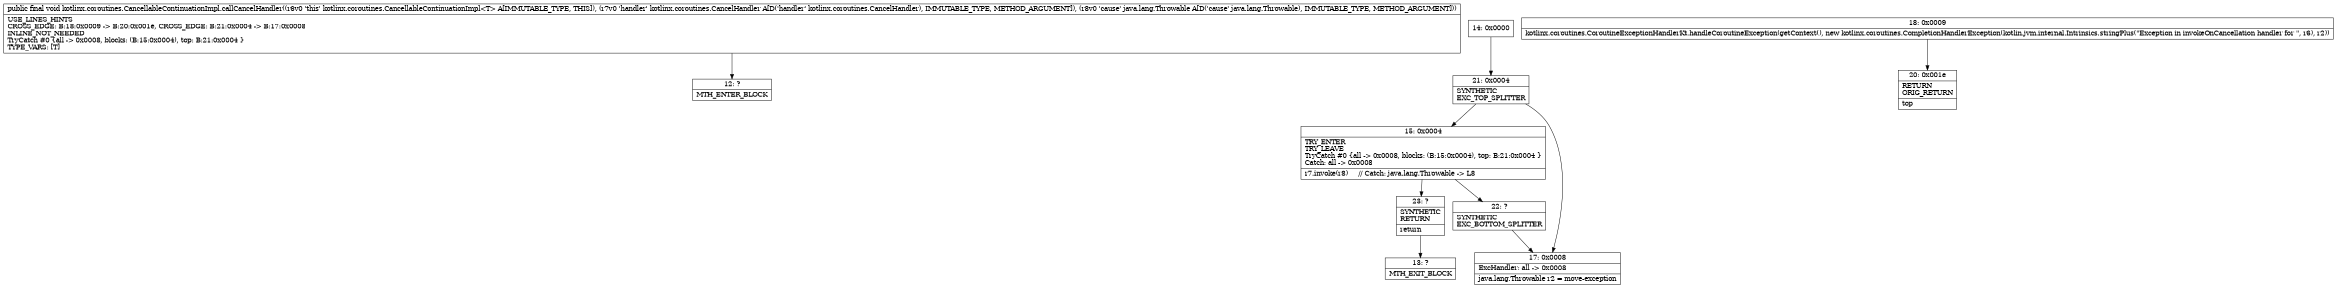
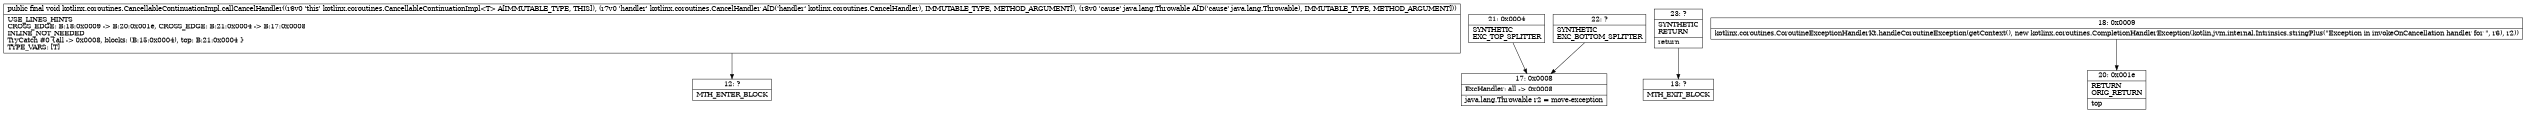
node "14: 0x0000": removed
node "15: 0x0004": removed
